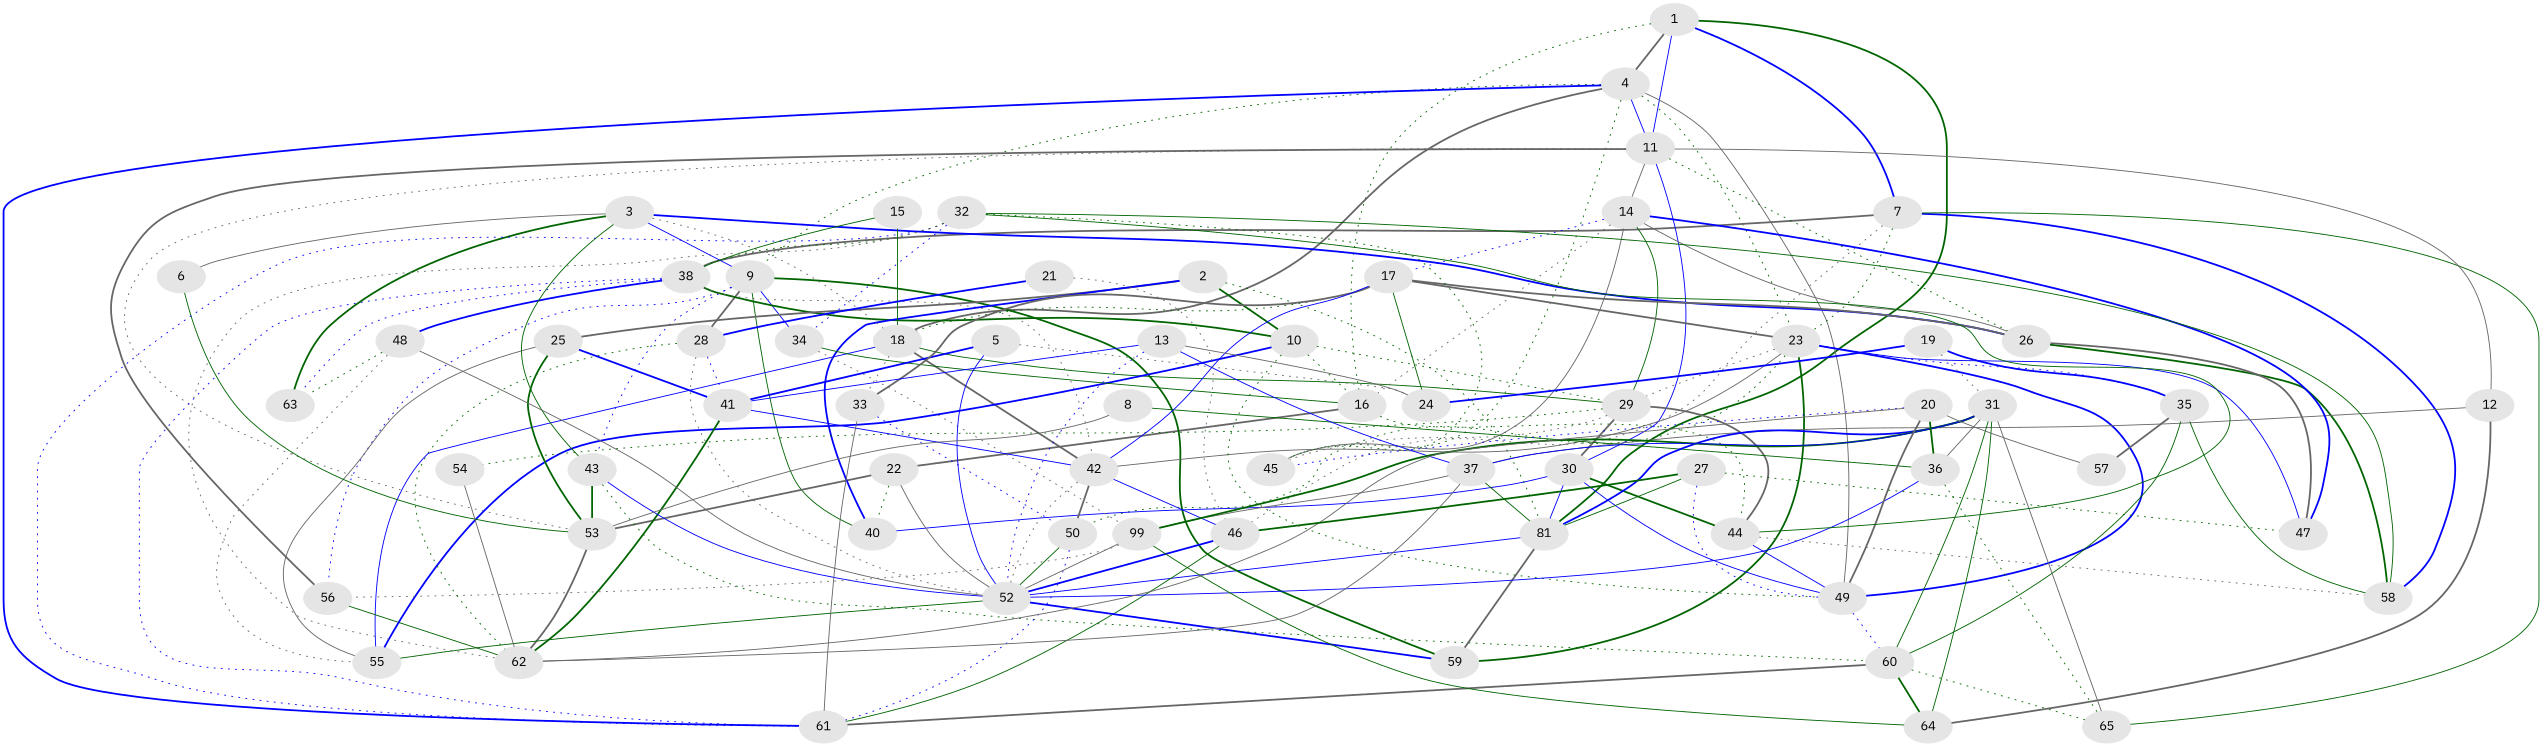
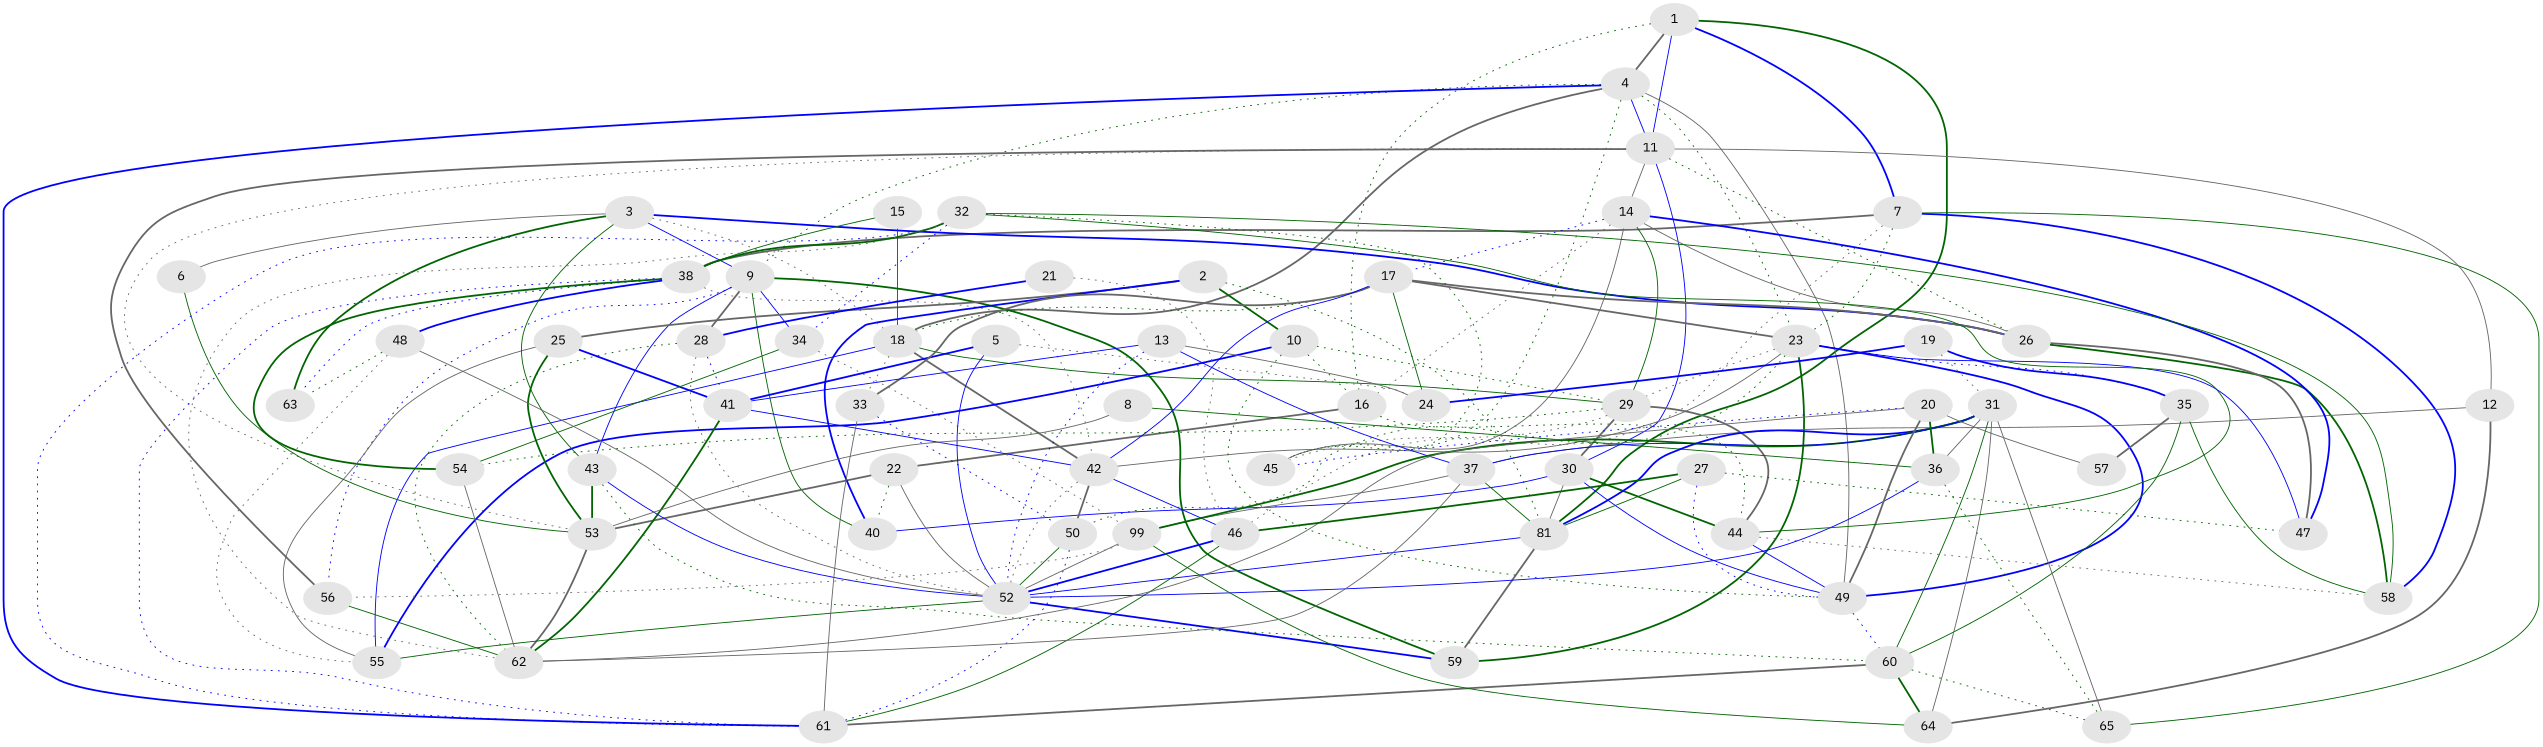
edge "32" -- "38": style dotted -> bold
edge "38" -- "10": now "38" -- "54"
edge "9" -- "43": style dotted -> solid
edge "34" -- "16": now "34" -- "54"
edge "30" -- "81": color blue -> gray40
edge "31" -- "64": color darkgreen -> gray40
